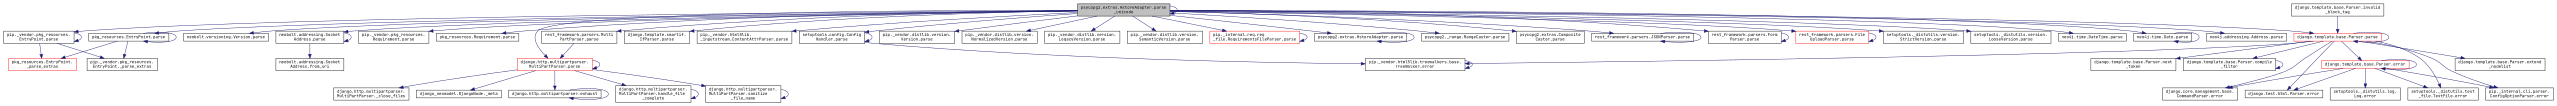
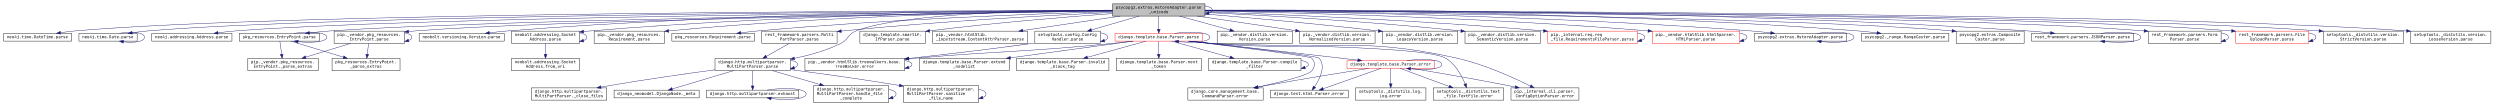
edge "django.template.base.Parser.invalid _block_tag" -> "django.template.base.Parser.parse": reversed
node "pip._vendor.html5lib.html5parser. HTMLParser.parse": added
node "pkg_resources.EntryPoint. _parse_extras": color red -> black
node "django.http.multipartparser. MultiPartParser.parse": color red -> black
